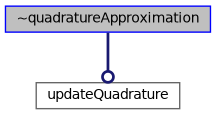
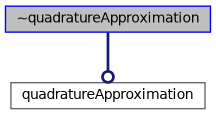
node "updateQuadrature": label "updateQuadrature" -> "quadratureApproximation"
